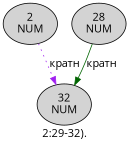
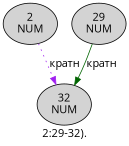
node "28 NUM": label "28 NUM" -> "29 NUM"
